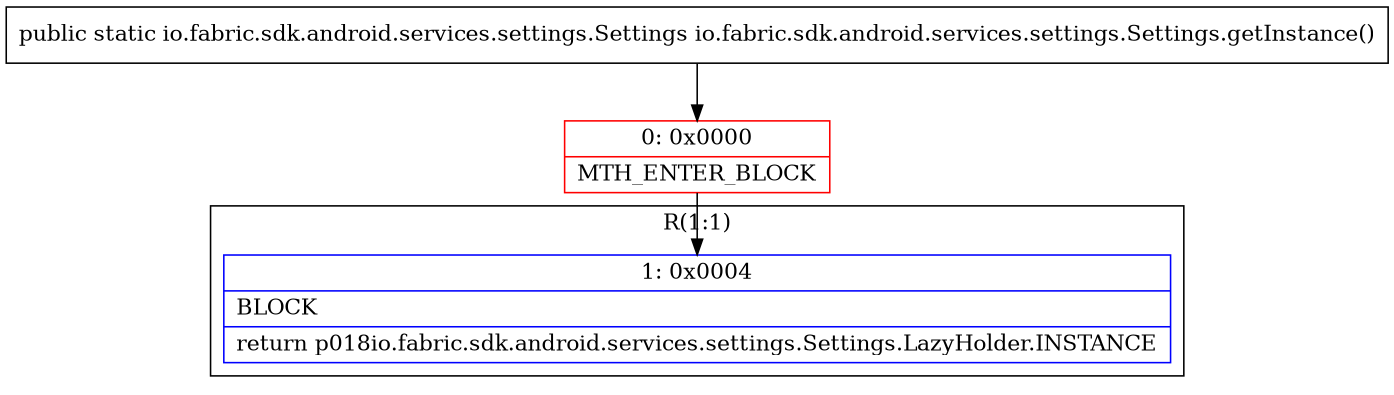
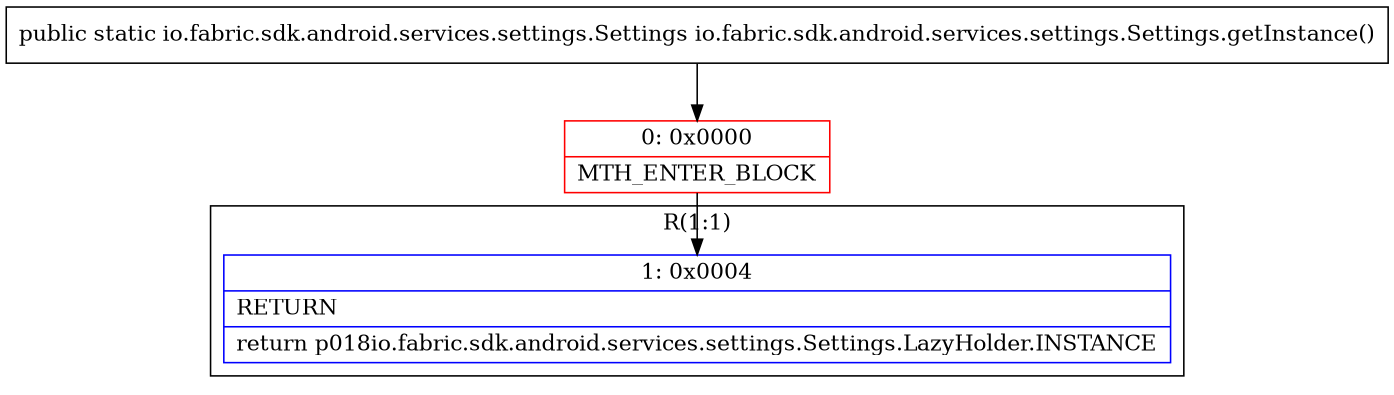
node "1: 0x0004": text "BLOCK" -> "RETURN"
